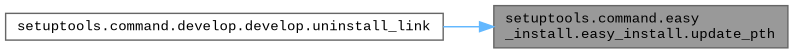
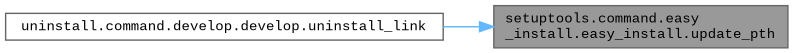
node "setuptools.command.develop.develop.uninstall_link": label "setuptools.command.develop.develop.uninstall_link" -> "uninstall.command.develop.develop.uninstall_link"
